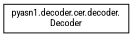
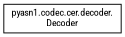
node "pyasn1.decoder.cer.decoder. Decoder": label "pyasn1.decoder.cer.decoder. Decoder" -> "pyasn1.codec.cer.decoder. Decoder"
